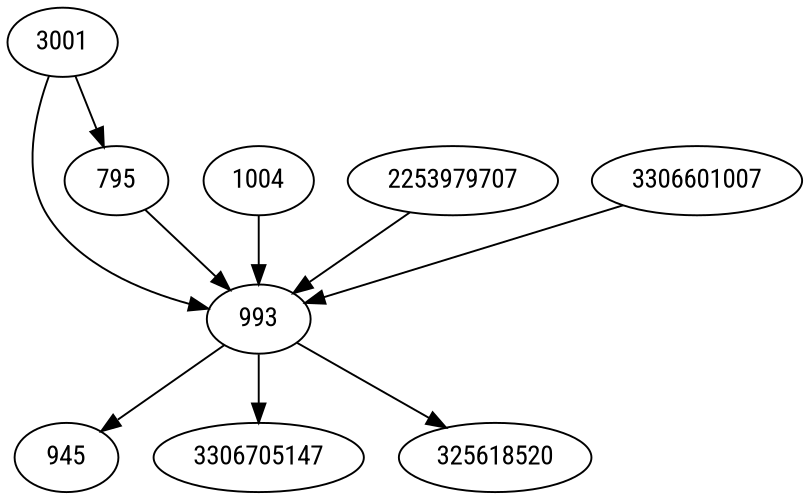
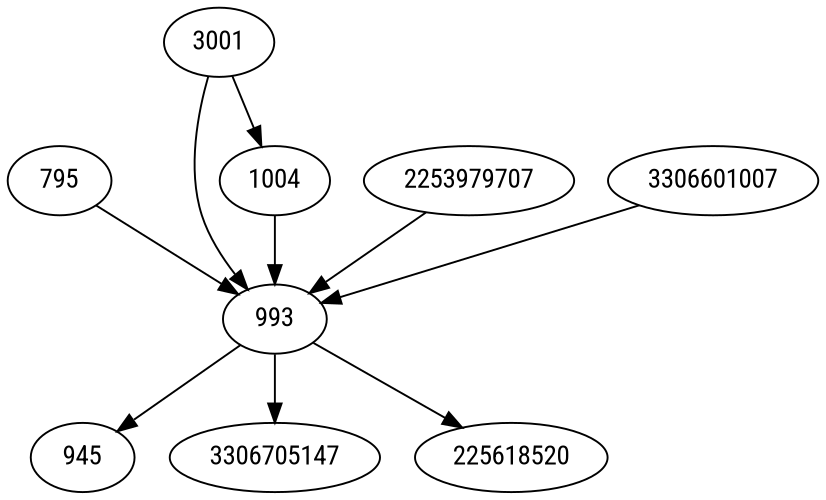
edge "3001" -> "795": now "3001" -> "1004"
node "325618520": label "325618520" -> "225618520"
